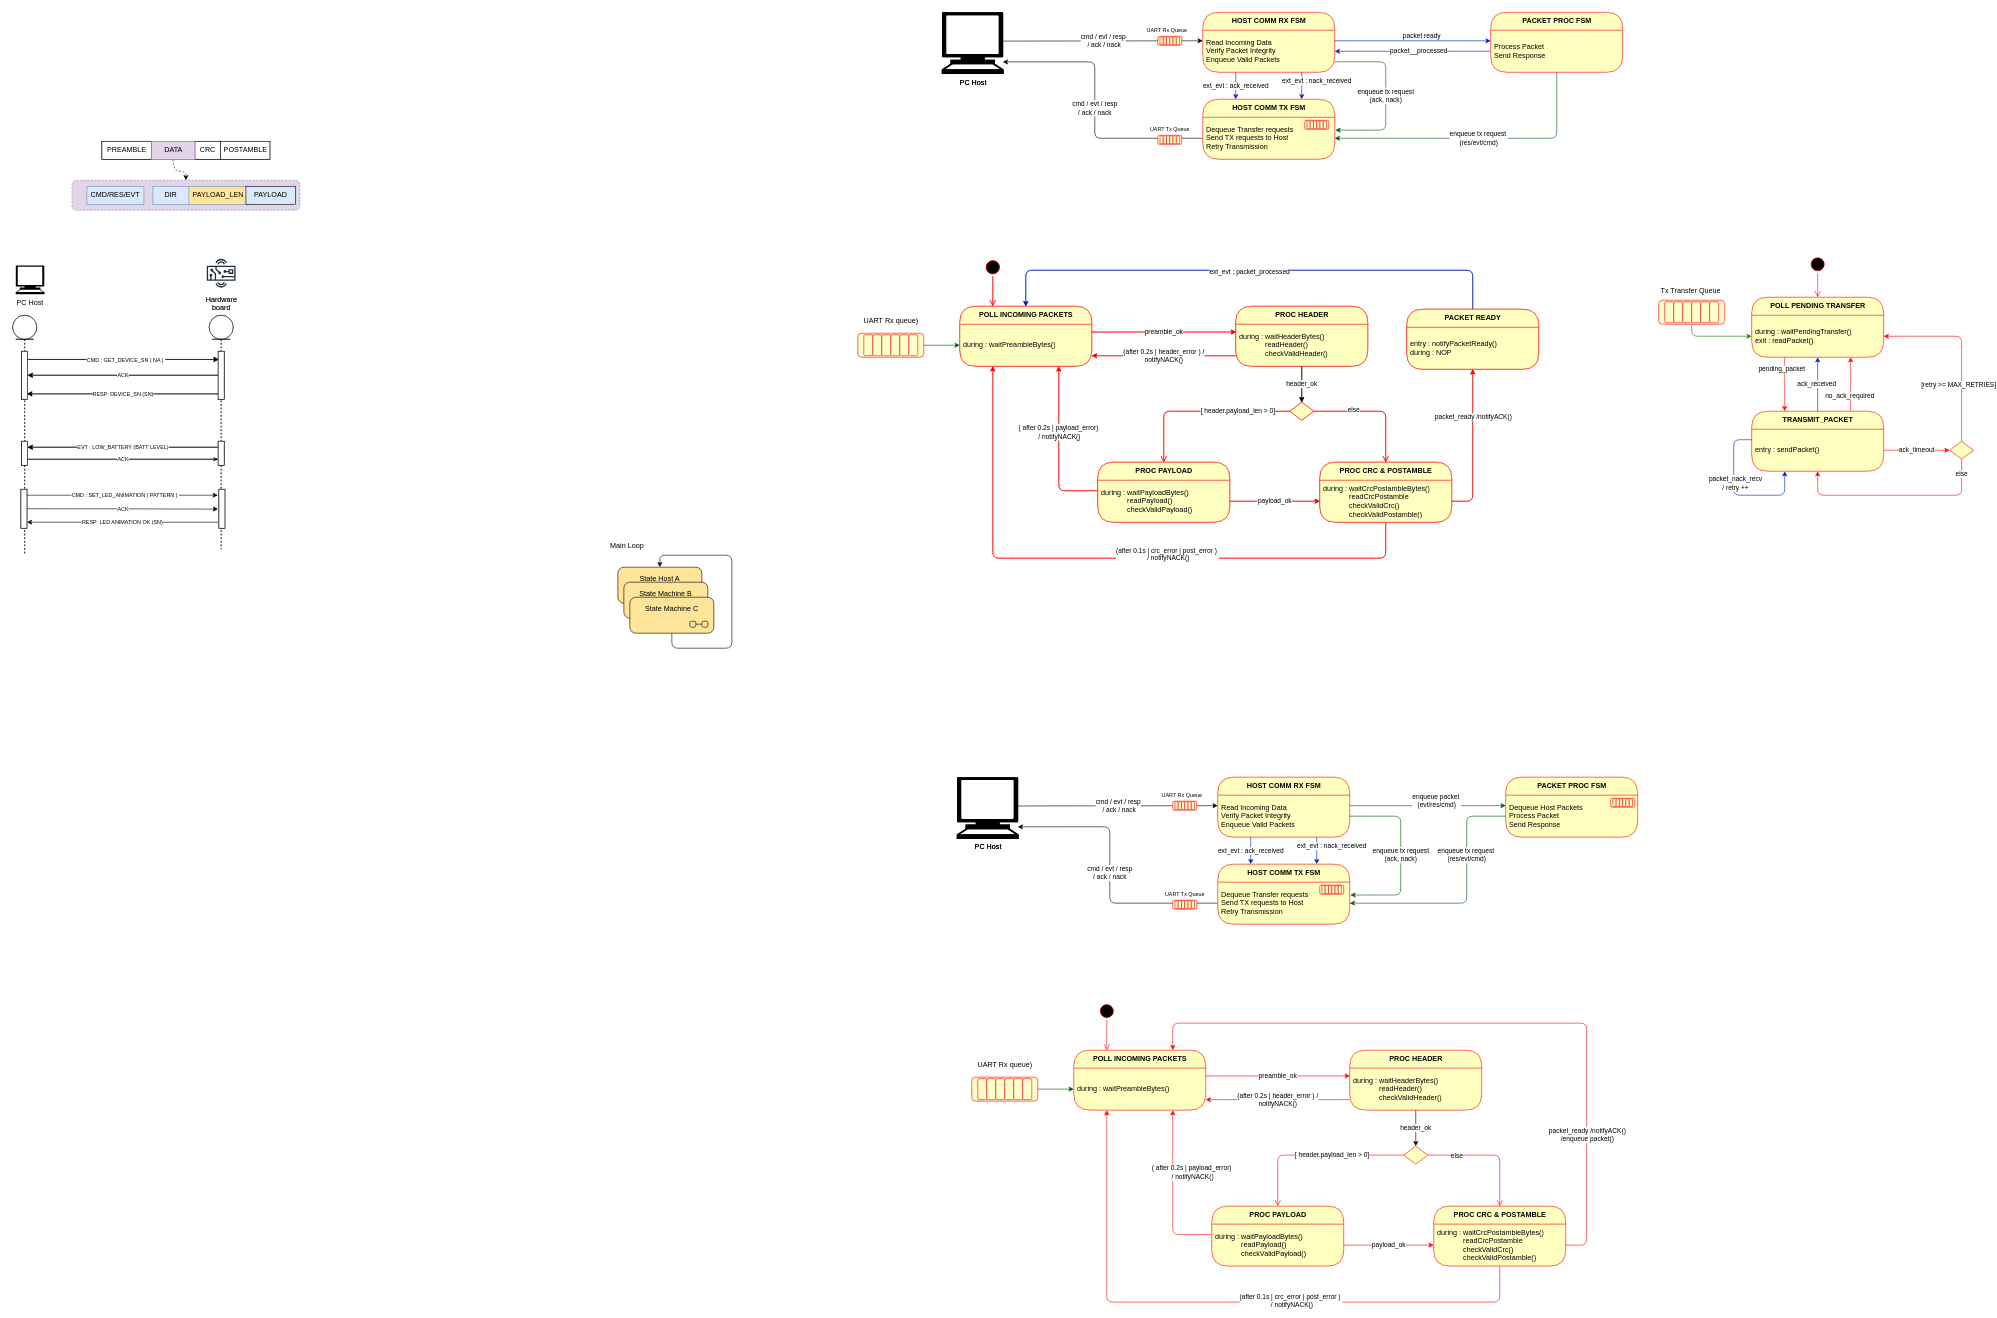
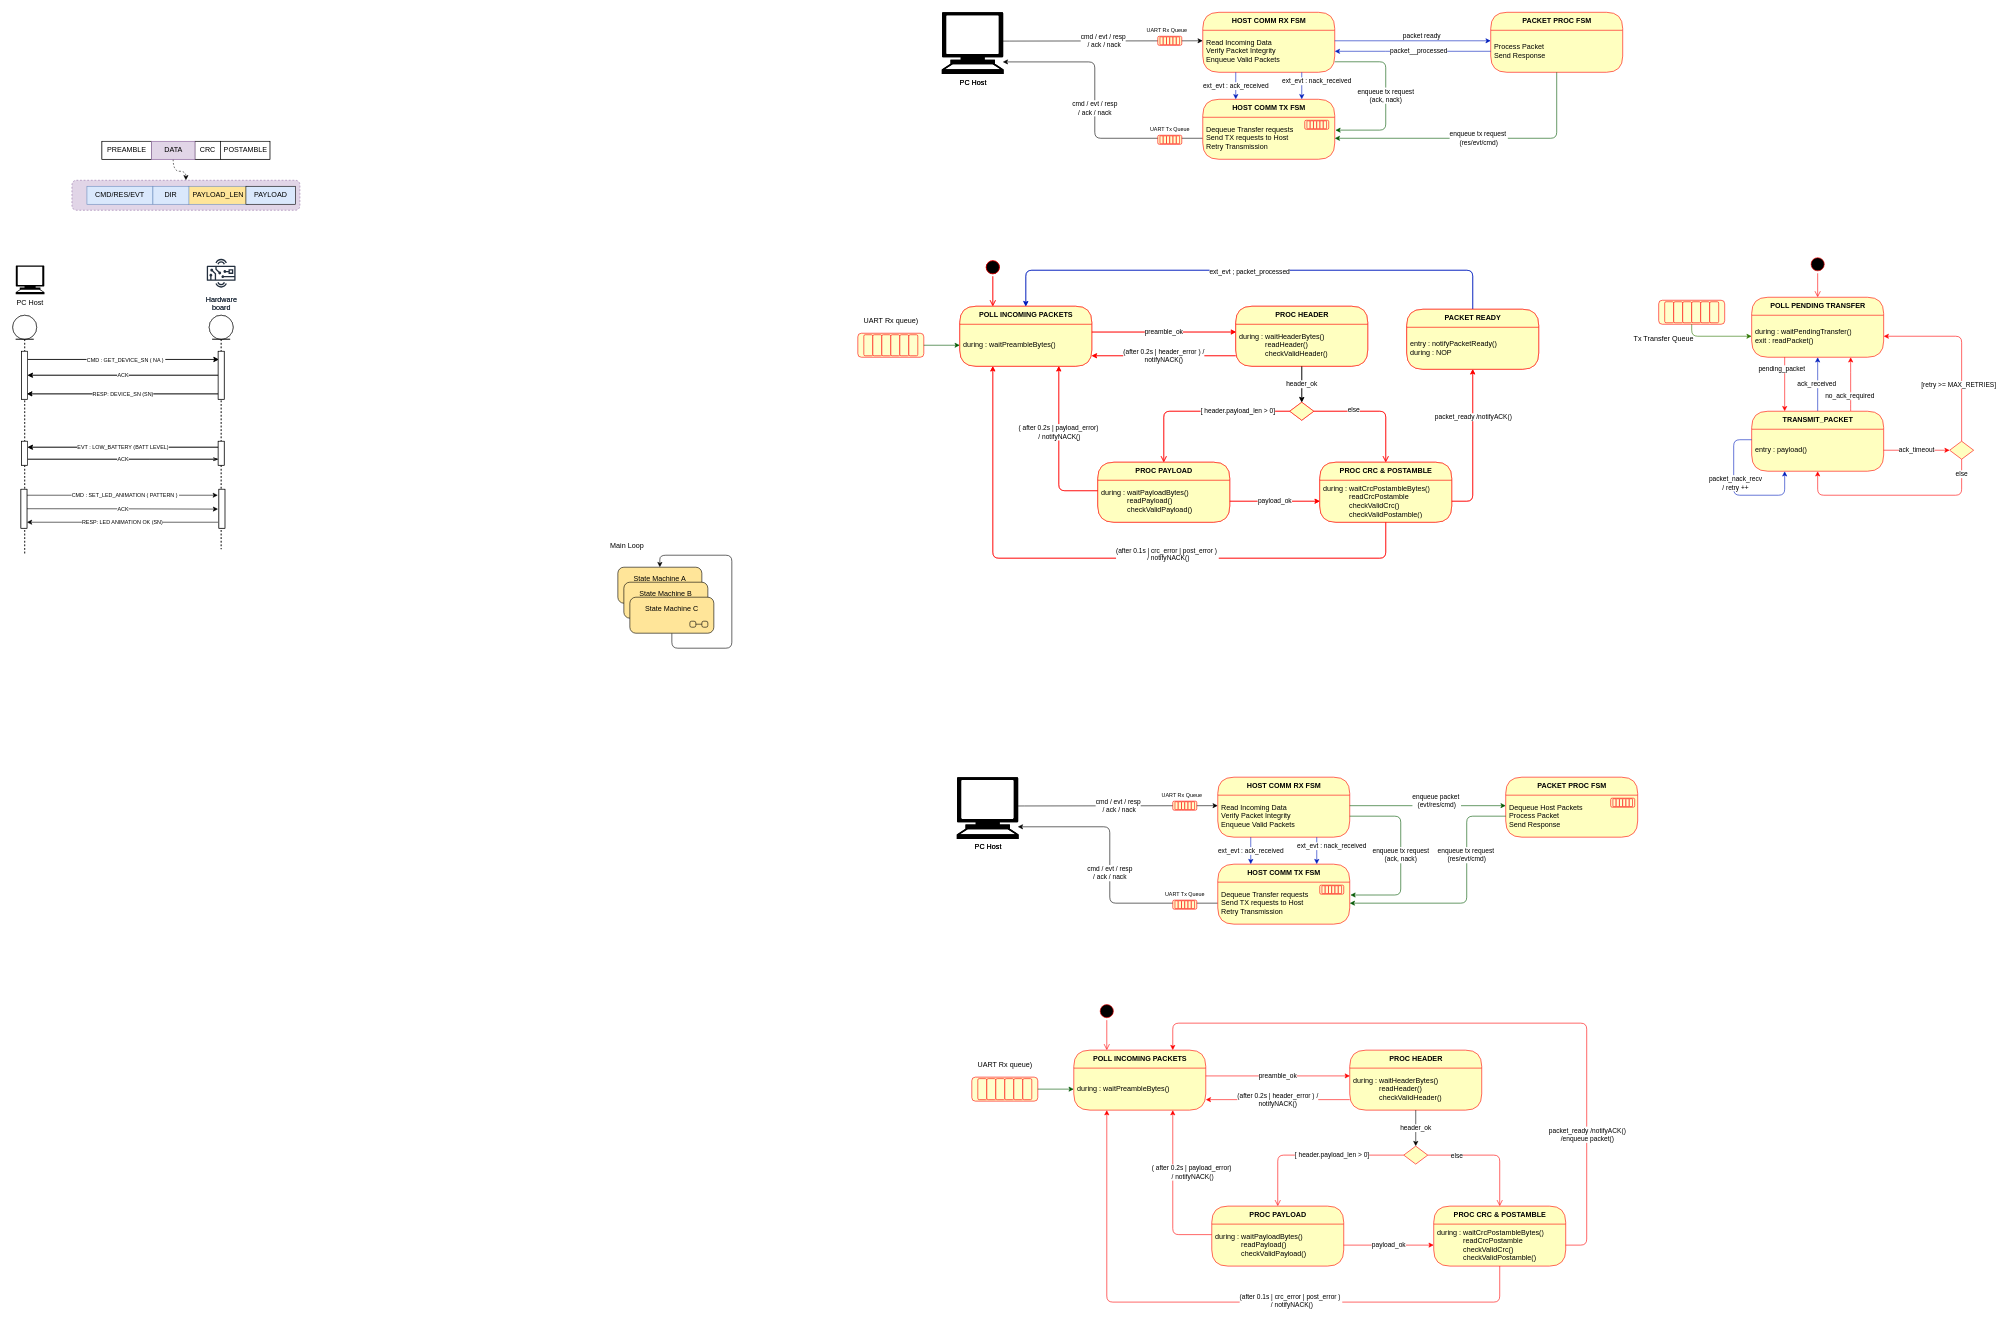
node "CMD/RES/EVT": size 57x18 -> 66x18
node "Tx Transfer Queue": moved (1690, 291) -> (1663, 339)
node "entry : sendPacket()": label "entry : sendPacket()" -> "entry : payload()"
node "State Host A": label "State Host A" -> "State Machine A"
